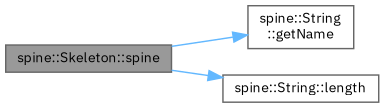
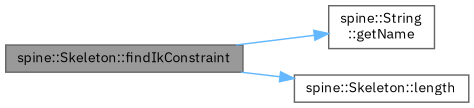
node "spine::Skeleton::spine": label "spine::Skeleton::spine" -> "spine::Skeleton::findIkConstraint"
node "spine::String::length": label "spine::String::length" -> "spine::Skeleton::length"
